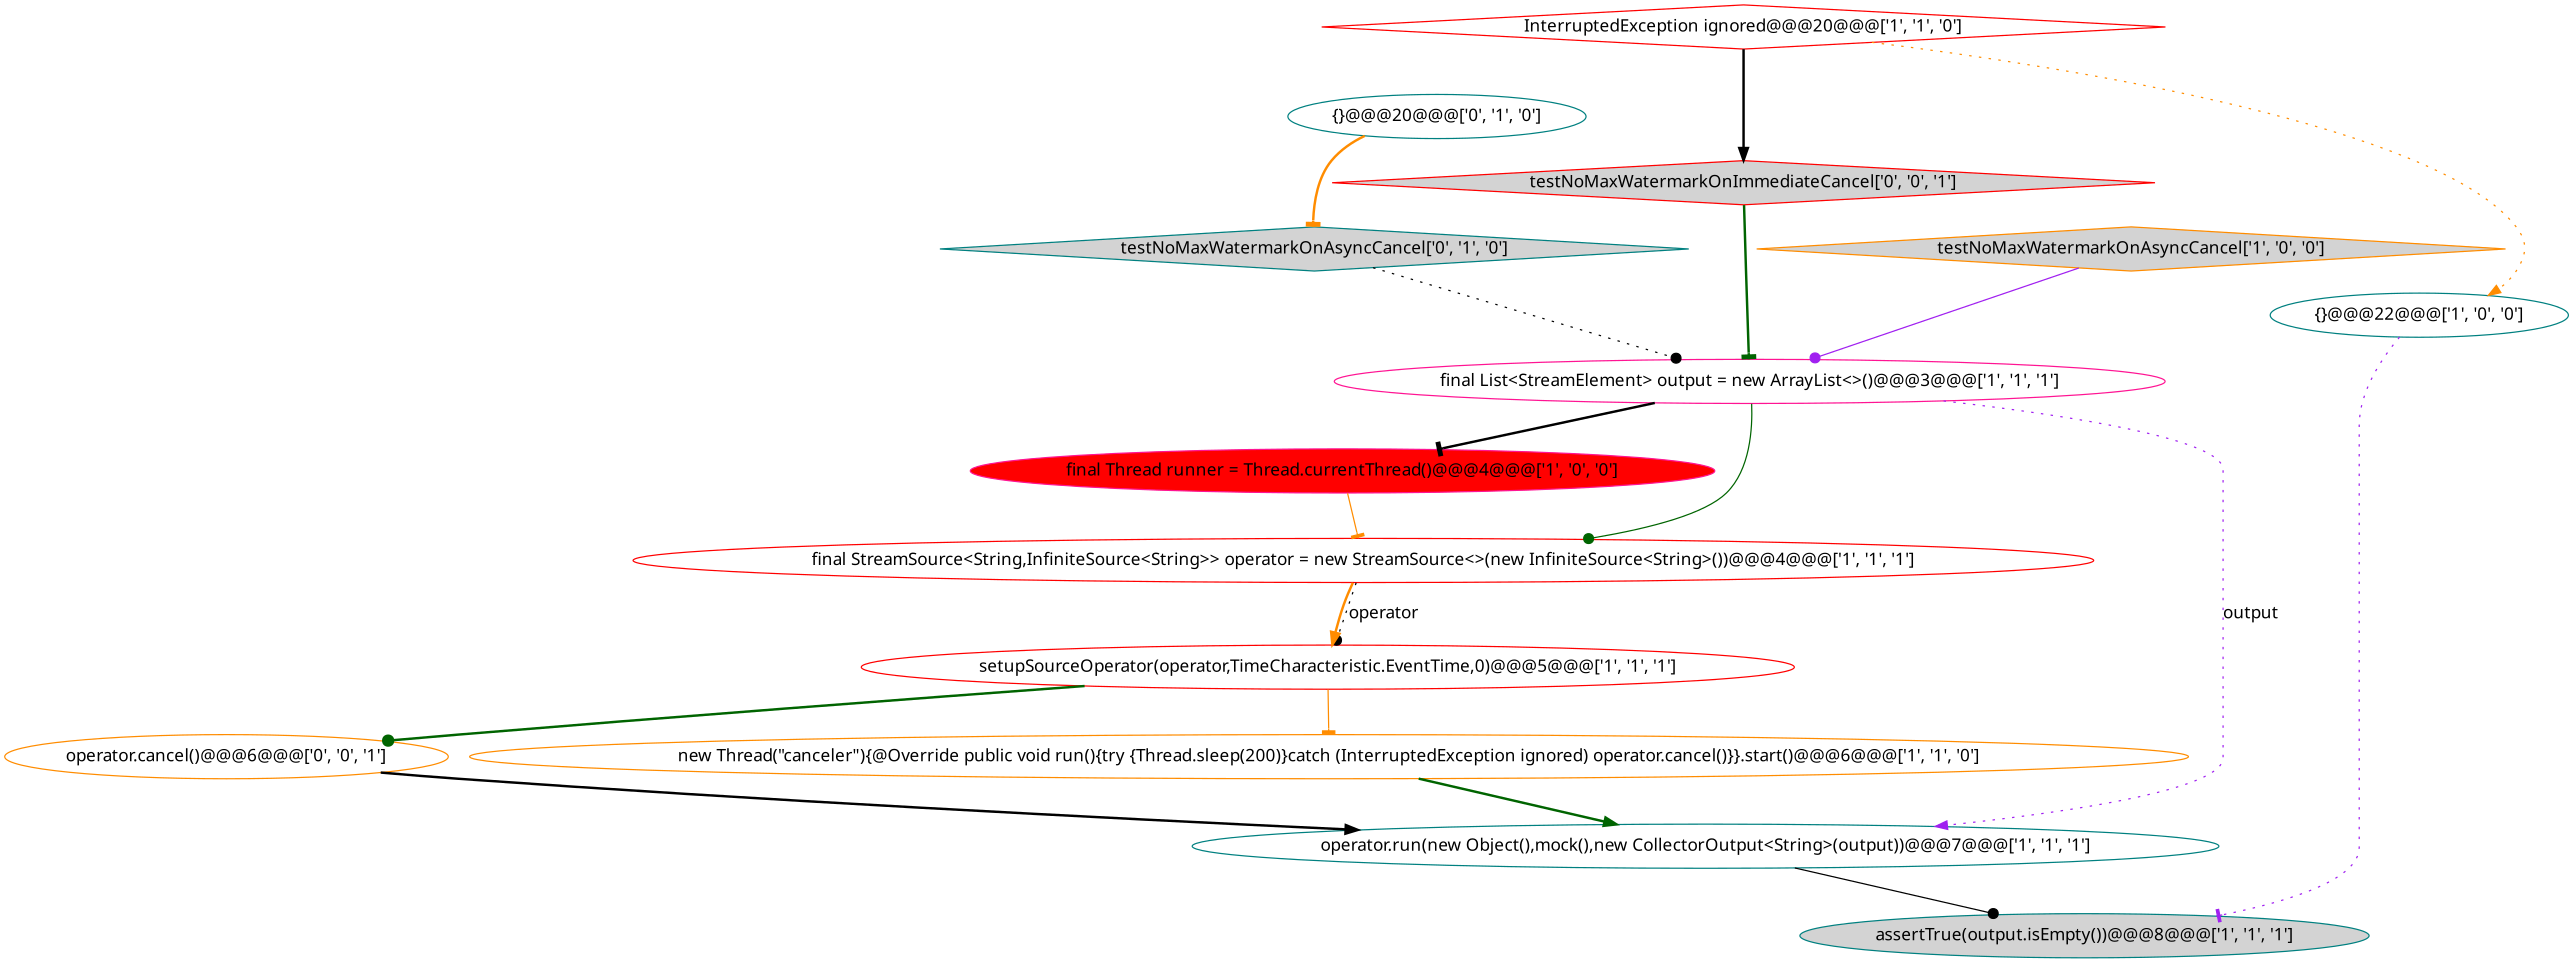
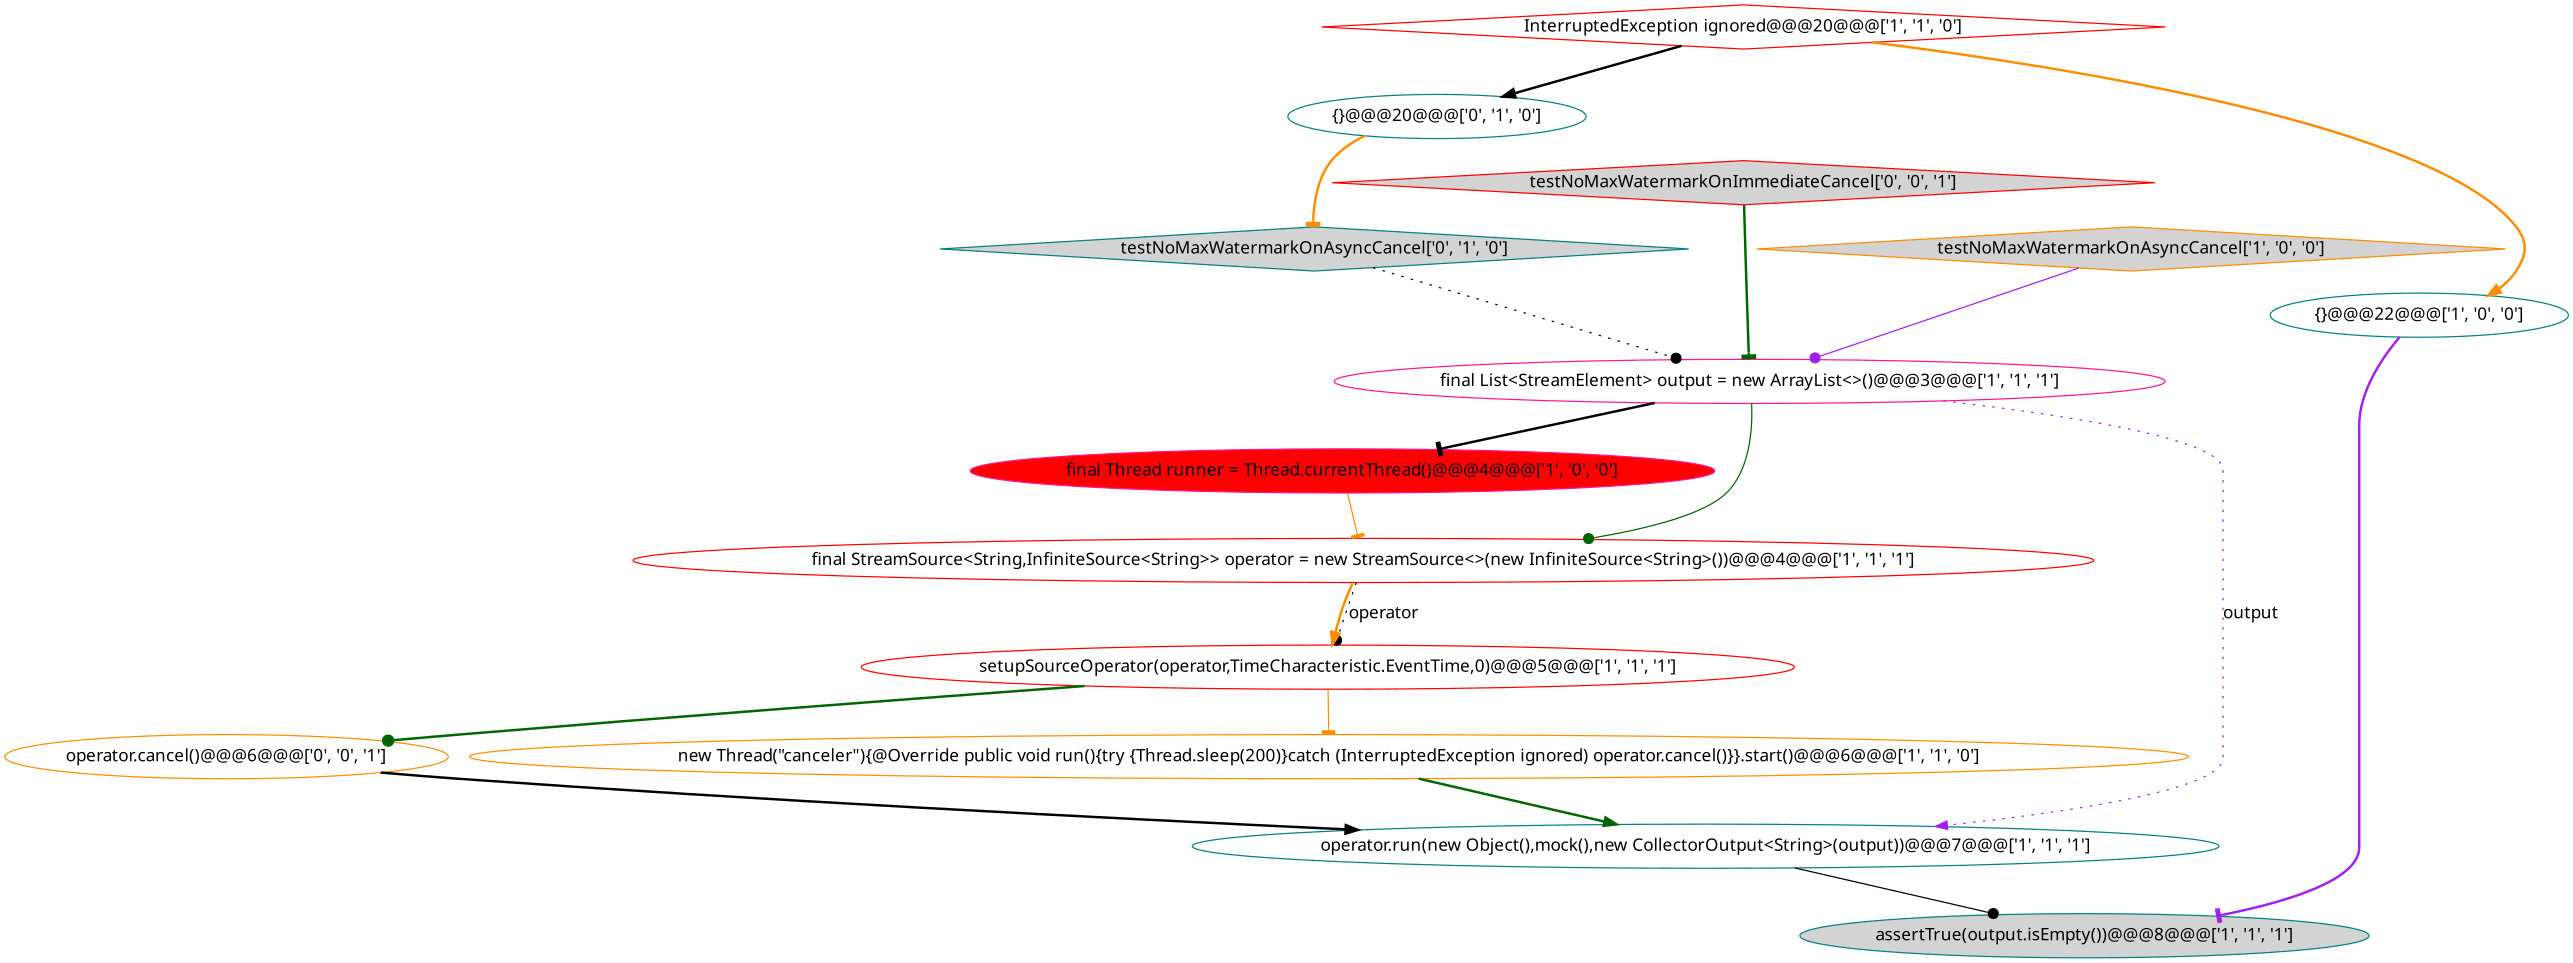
edge "InterruptedException ignored@@@20@@@['1', '1', '0']" -> "testNoMaxWatermarkOnImmediateCancel['0', '0', '1']": now "InterruptedException ignored@@@20@@@['1', '1', '0']" -> "{}@@@20@@@['0', '1', '0']"
edge "InterruptedException ignored@@@20@@@['1', '1', '0']" -> "{}@@@22@@@['1', '0', '0']": style dotted -> bold
edge "{}@@@22@@@['1', '0', '0']" -> "assertTrue(output.isEmpty())@@@8@@@['1', '1', '1']": style dotted -> bold
